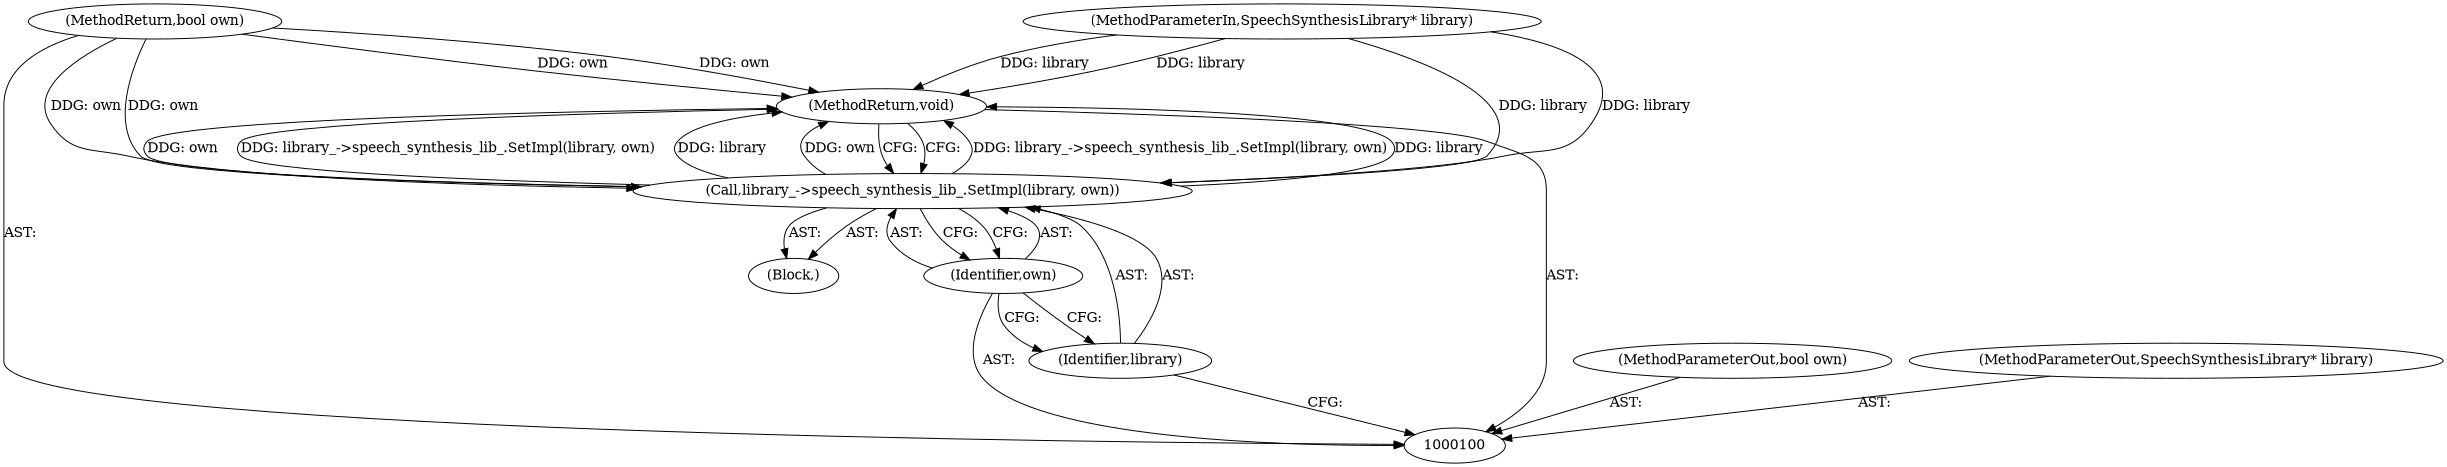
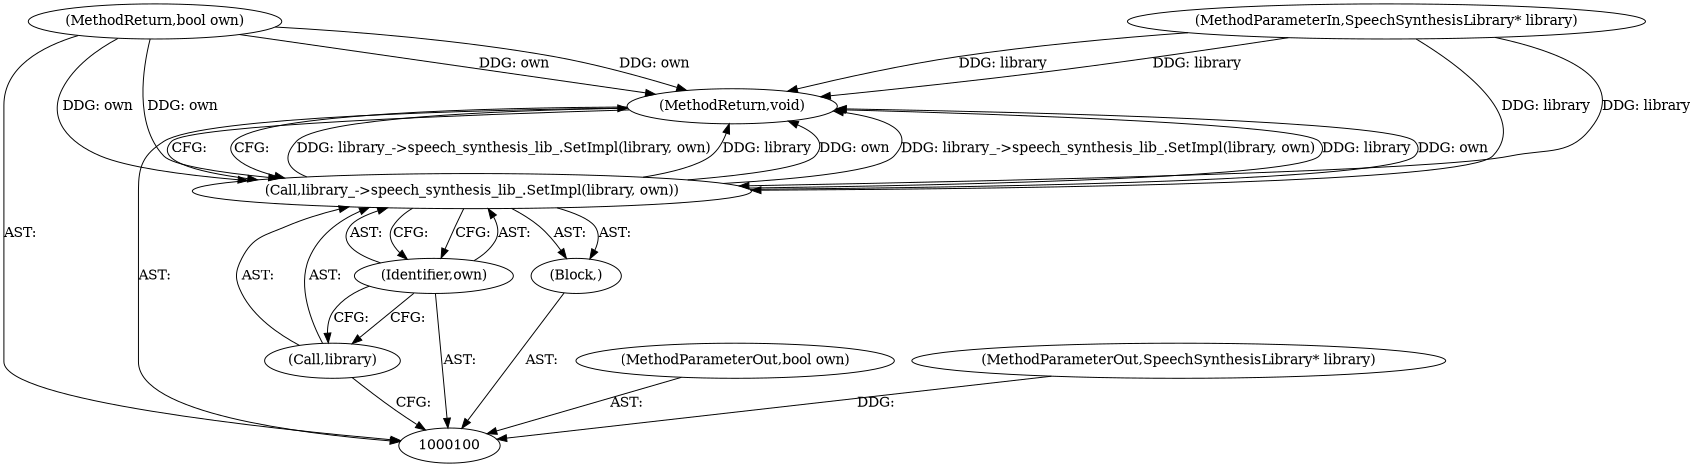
edge "(Block,)" -> "1000100": added, label "AST:"
node "(Identifier,library)": label "(Identifier,library)" -> "(Call,library)"
edge "(MethodParameterOut,SpeechSynthesisLibrary* library)" -> "1000100": label "AST: " -> "DDG: "
